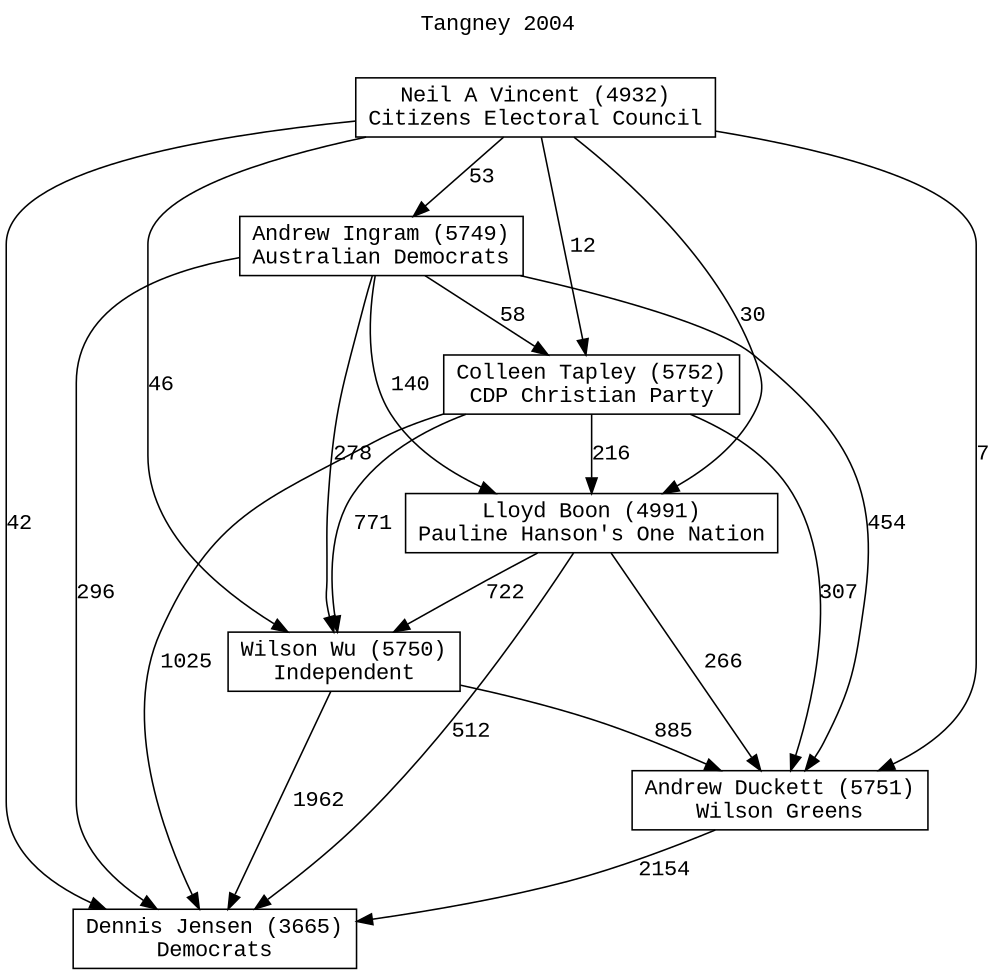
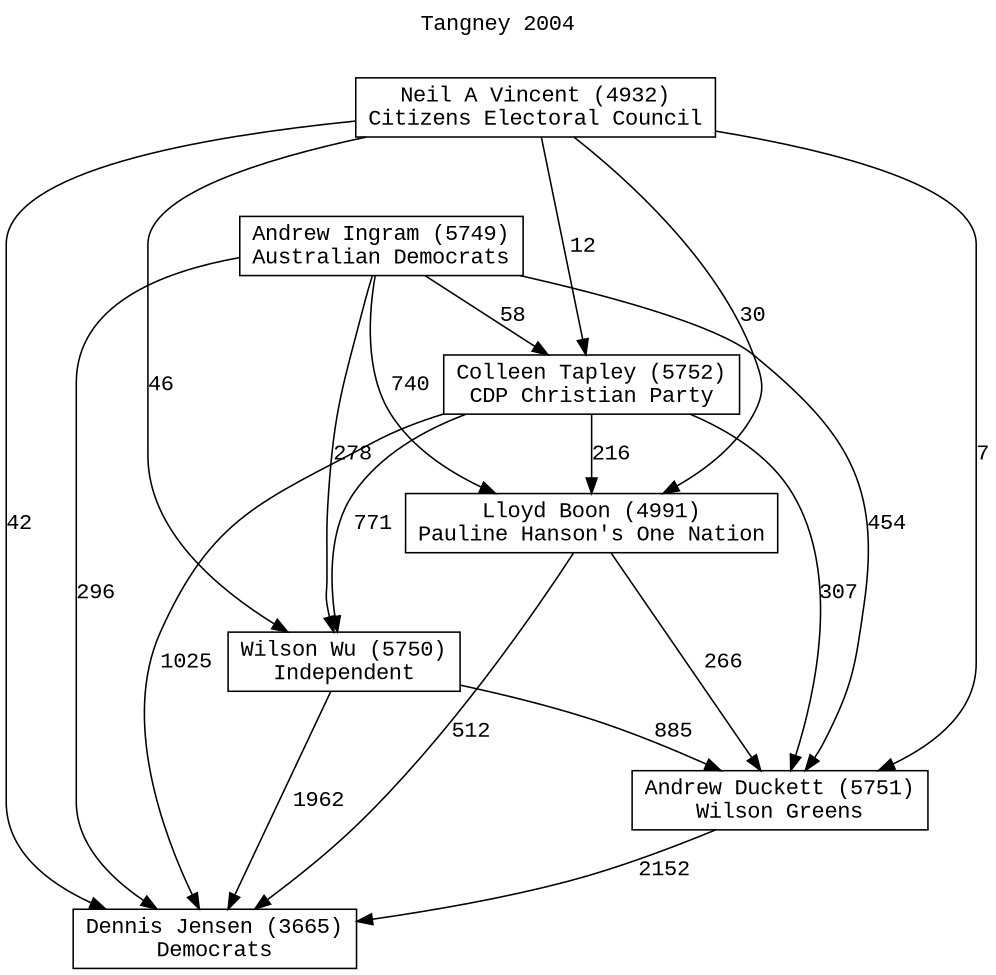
edge "Neil A Vincent (4932) Citizens Electoral Council" -> "Andrew Ingram (5749) Australian Democrats": removed, label "53"
edge "Andrew Ingram (5749) Australian Democrats" -> "Lloyd Boon (4991) Pauline Hanson's One Nation": label "140" -> "740"
edge "Lloyd Boon (4991) Pauline Hanson's One Nation" -> "Wilson Wu (5750) Independent": removed, label "722"
edge "Andrew Duckett (5751) Wilson Greens" -> "Dennis Jensen (3665) Democrats": label "2154" -> "2152"
